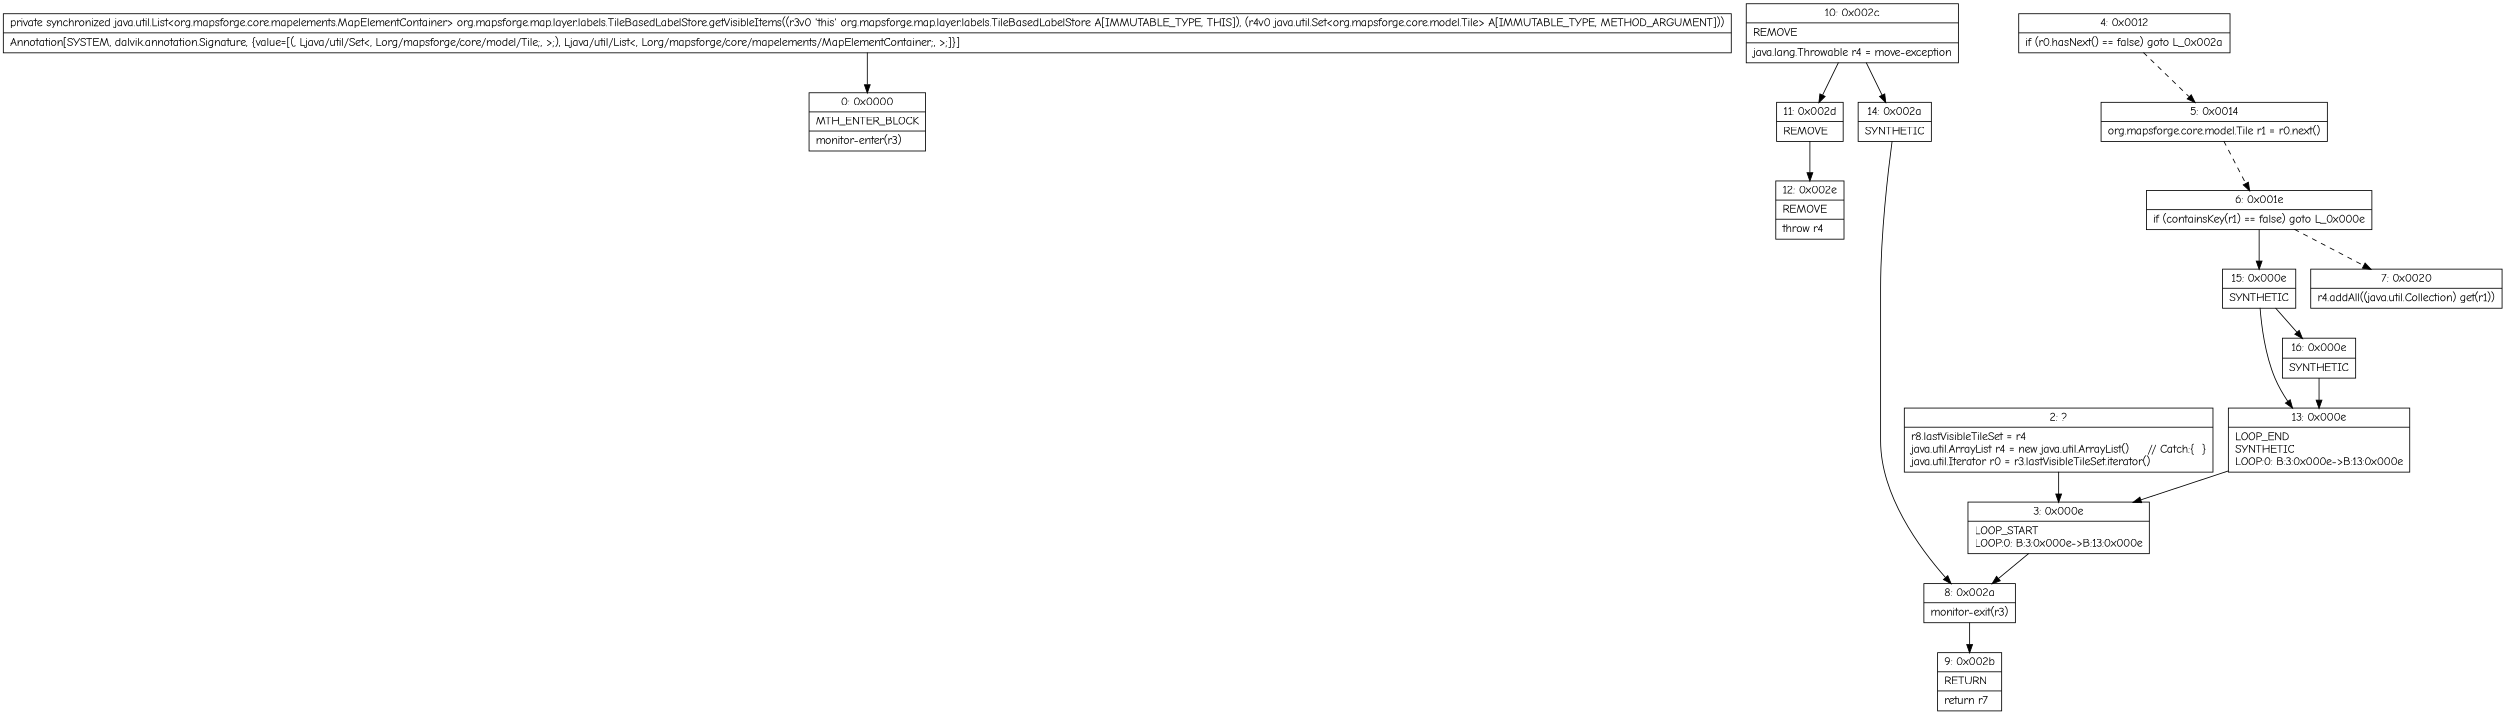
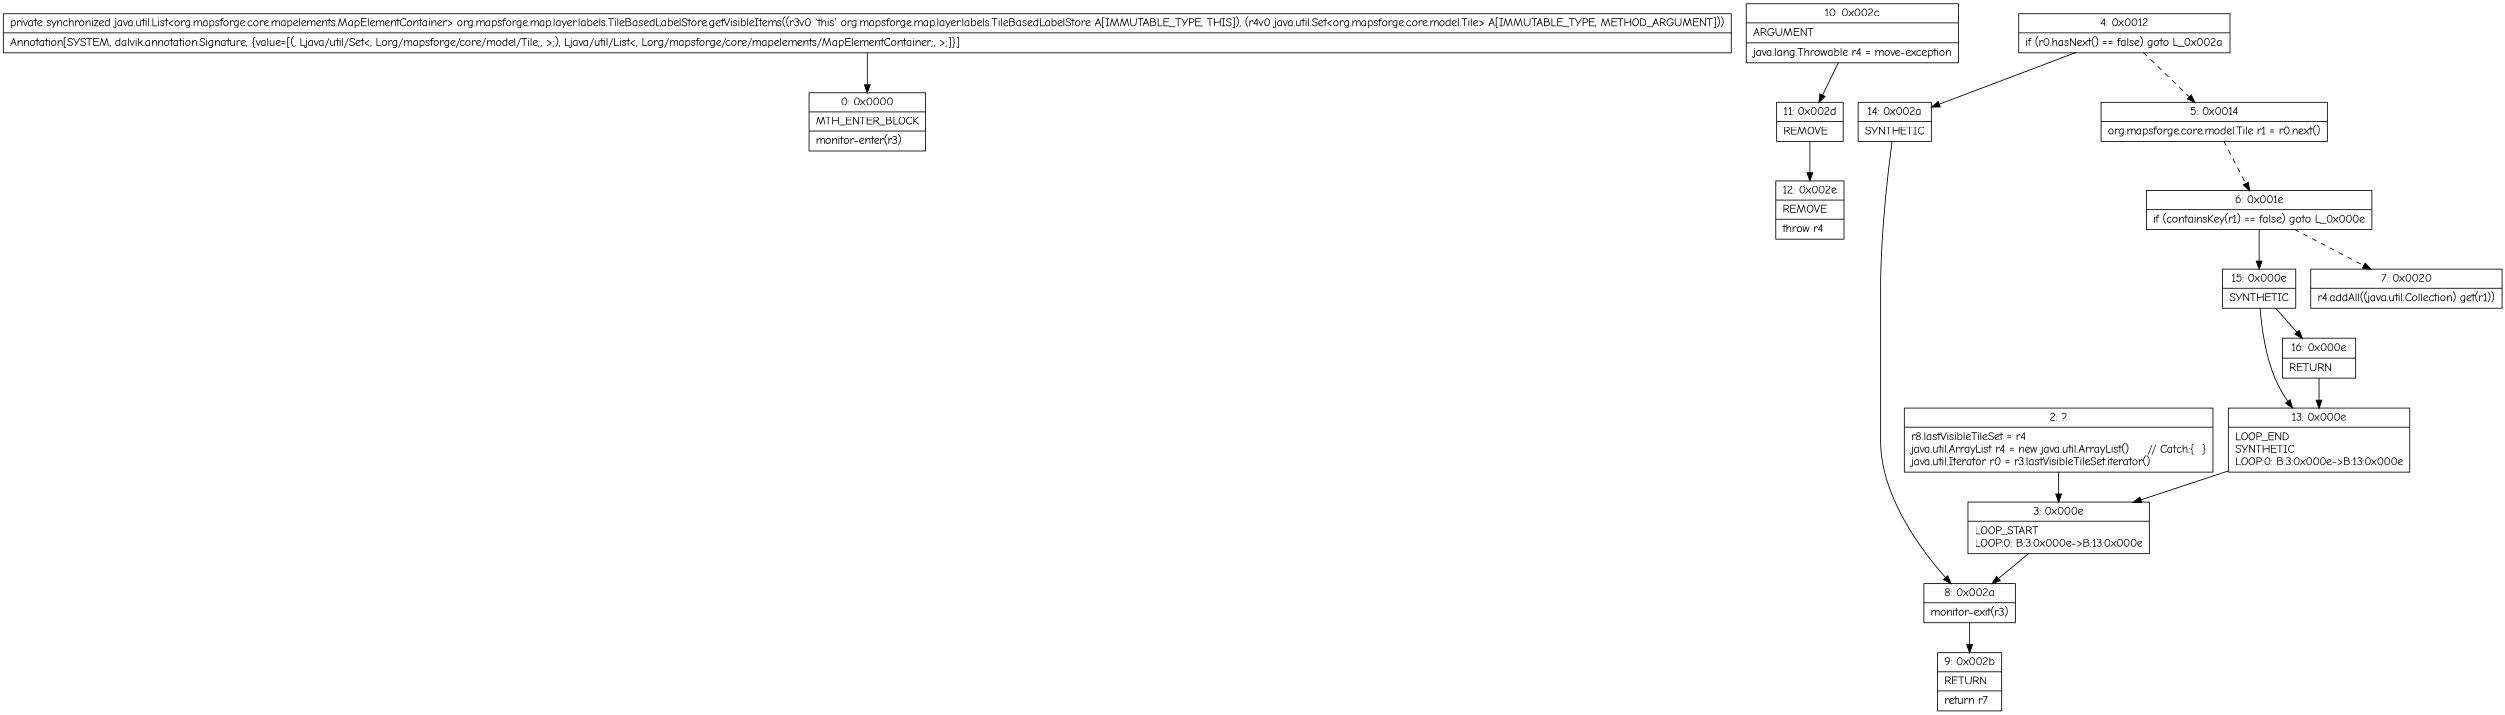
node "10: 0x002c": text "REMOVE" -> "ARGUMENT"
edge "10: 0x002c" -> "14: 0x002a": now "4: 0x0012" -> "14: 0x002a"
node "16: 0x000e": text "SYNTHETIC" -> "RETURN"
